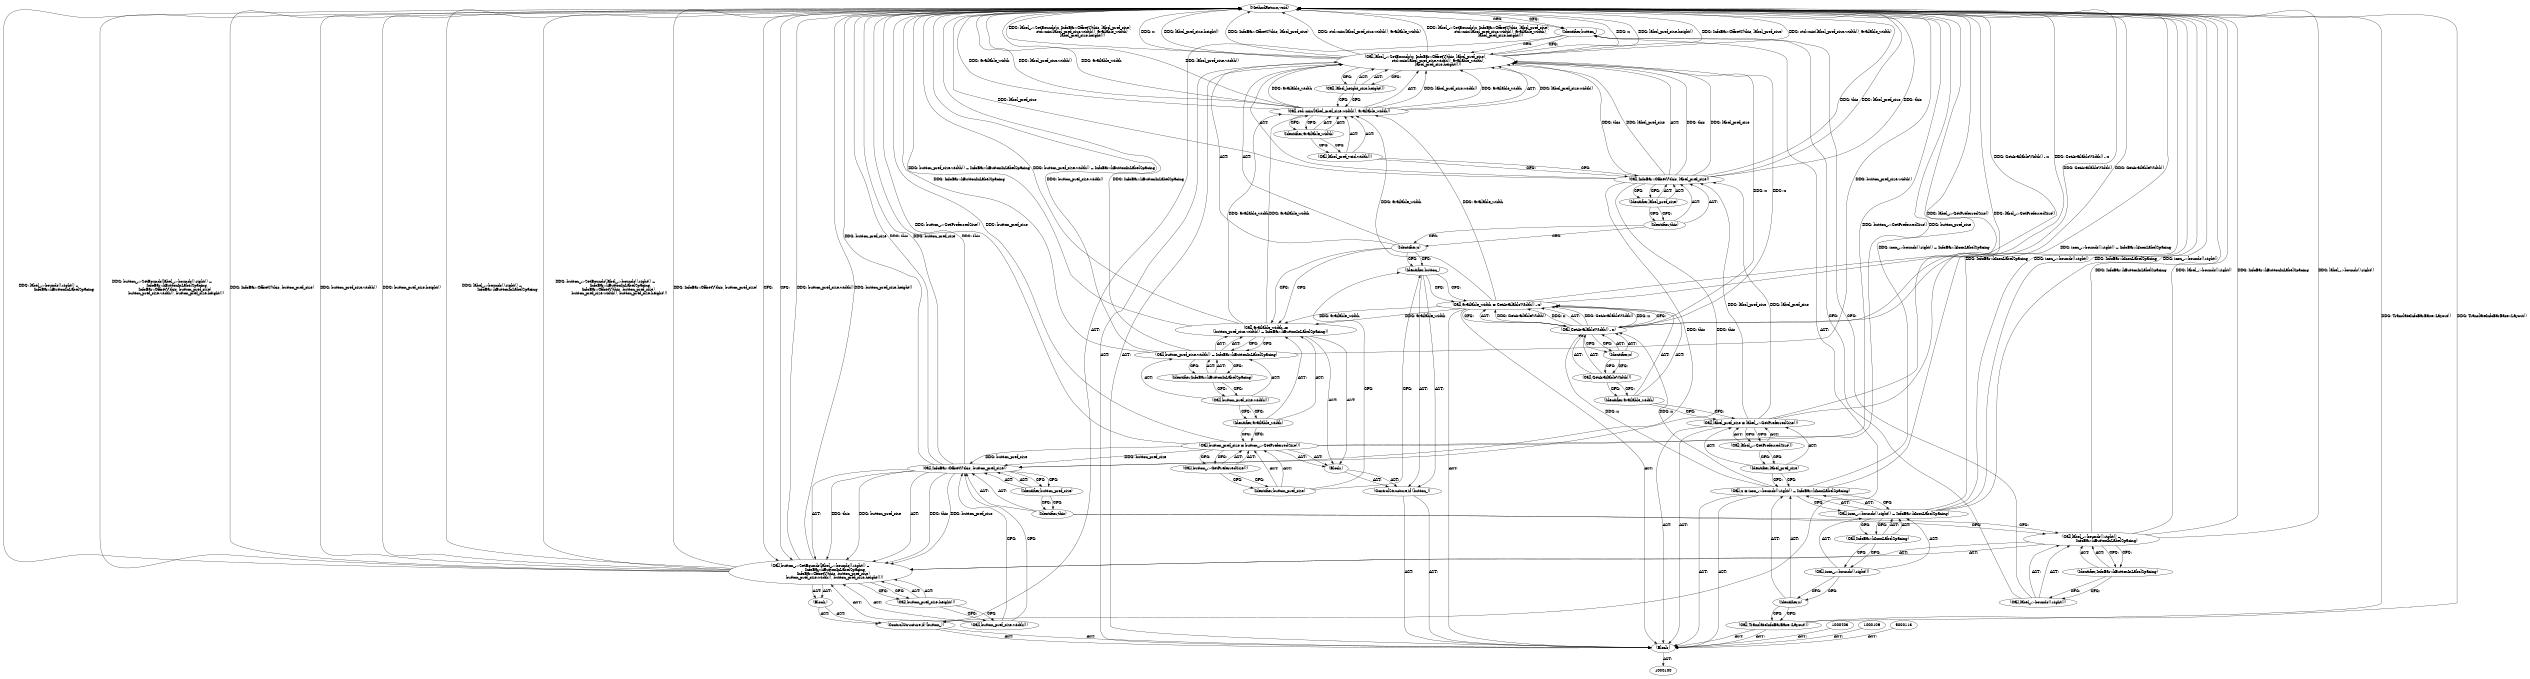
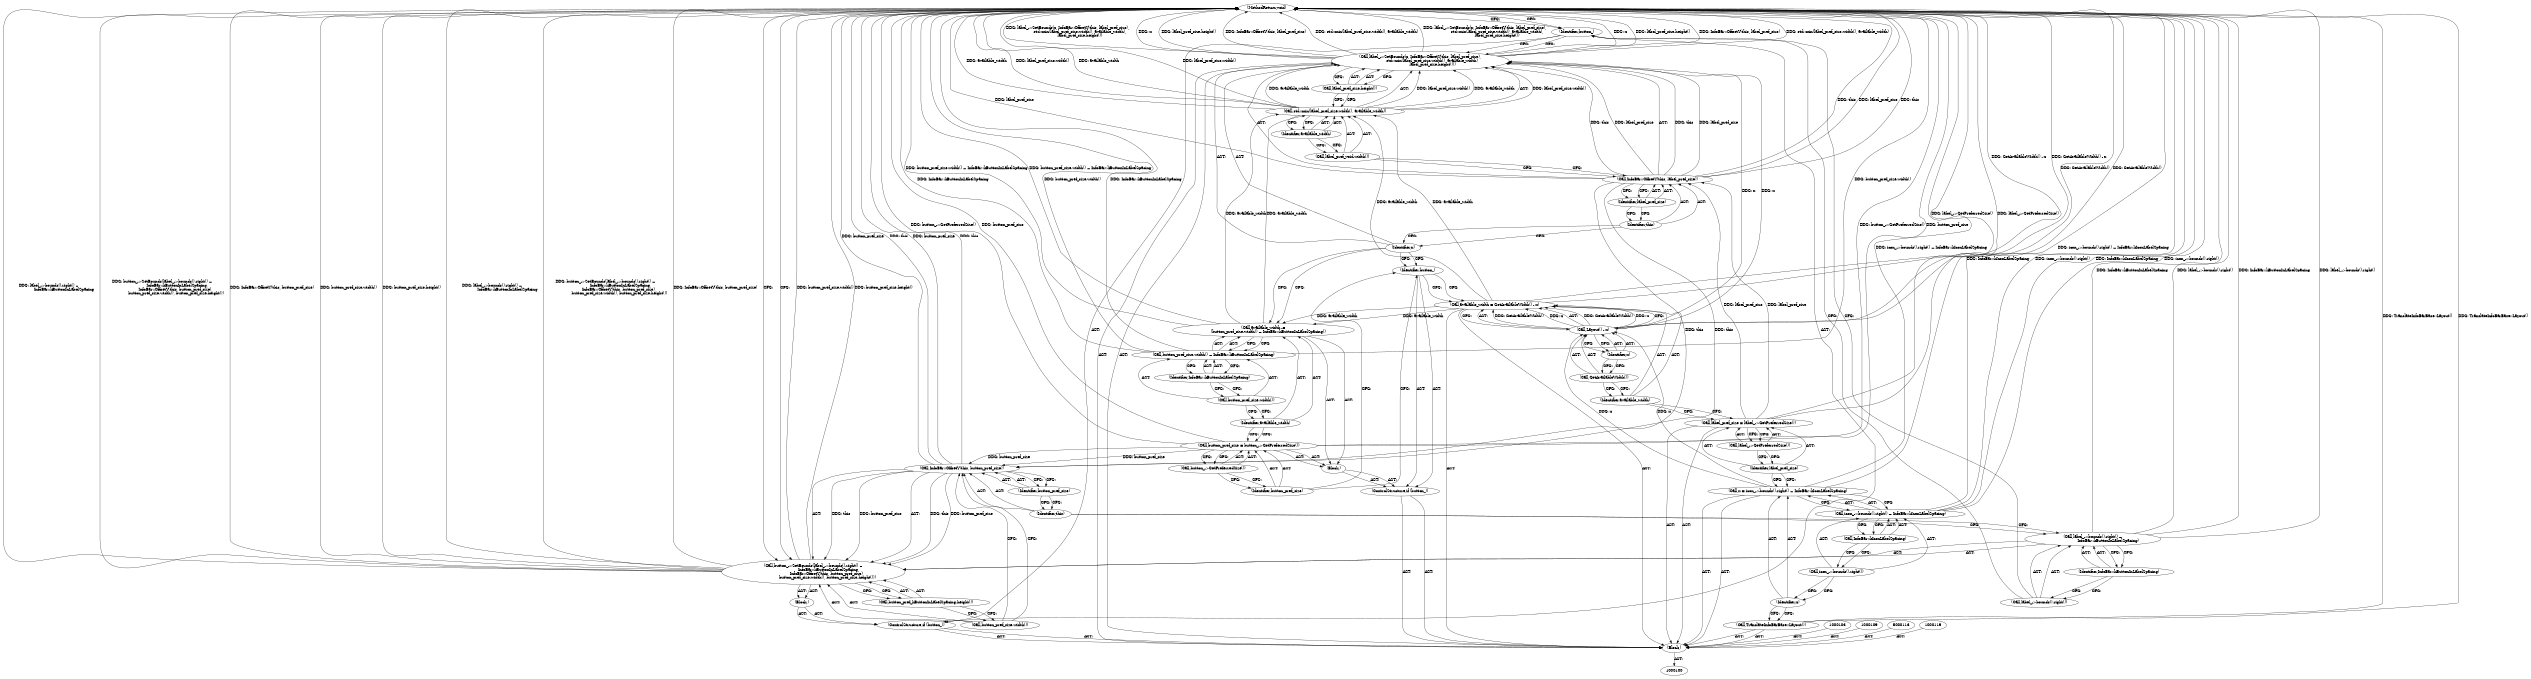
node "(Call,label_height_size.height())": label "(Call,label_height_size.height())" -> "(Call,label_pref_size.height())"
node "(Call,GetAvailableWidth() - x)": label "(Call,GetAvailableWidth() - x)" -> "(Call,Layout() - x)"
node "(Call,button_pref_size.height())": label "(Call,button_pref_size.height())" -> "(Call,button_pref_kButtonInLabelSpacing.height())"
node "1000403": label "1000403" -> "1000103"
node "1000119": added
